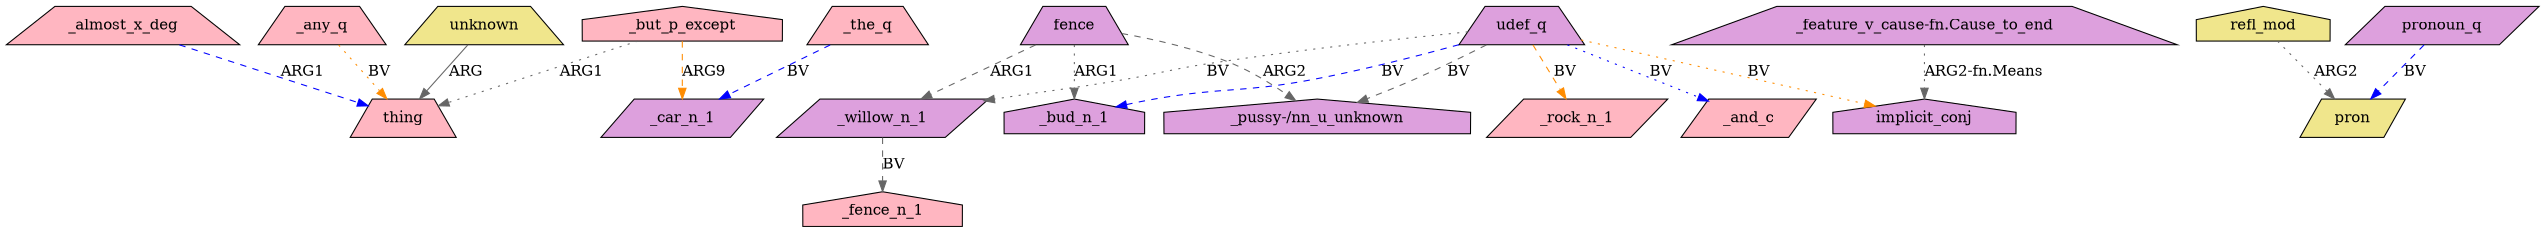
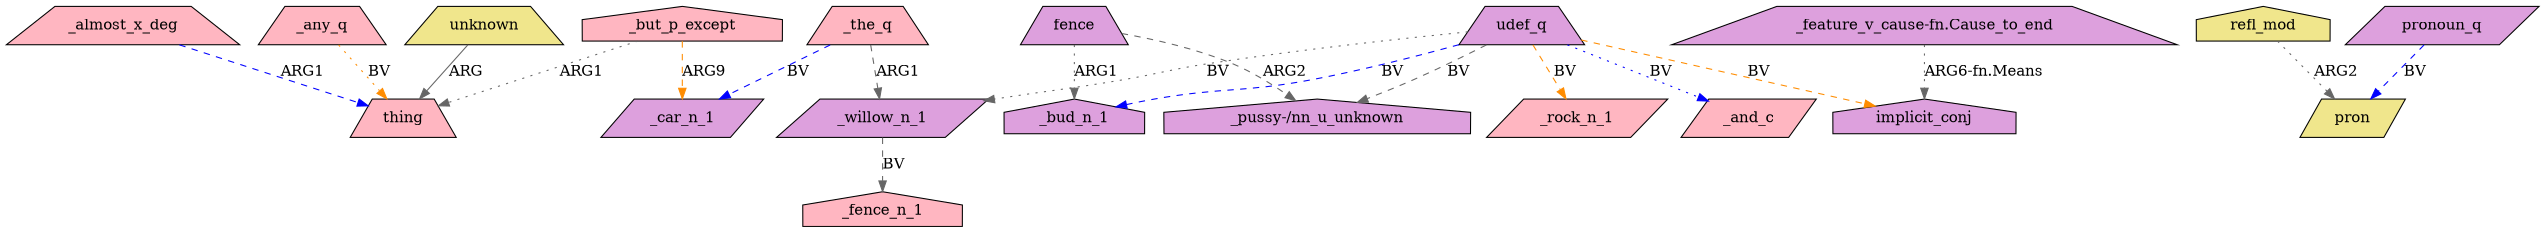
edge "fence" -> "_willow_n_1": now "_the_q" -> "_willow_n_1"
edge "udef_q" -> "implicit_conj": style dotted -> dashed
edge "_feature_v_cause-fn.Cause_to_end" -> "implicit_conj": label "ARG2-fn.Means" -> "ARG6-fn.Means"
